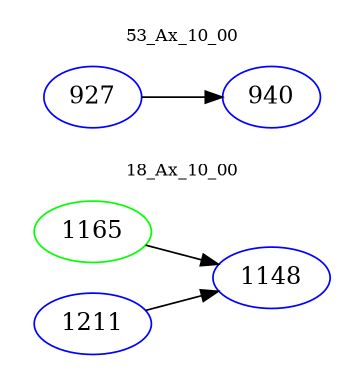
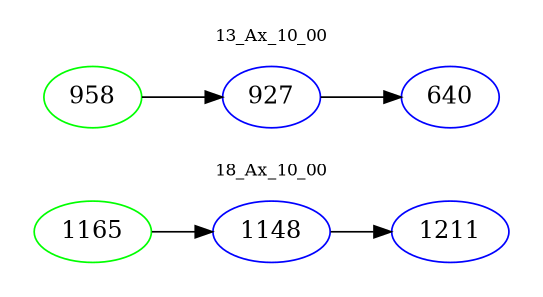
cluster "53_Ax_10_00": label "53_Ax_10_00" -> "13_Ax_10_00"
node "958": added
node "940": label "940" -> "640"
edge "1211" -> "1148": reversed
